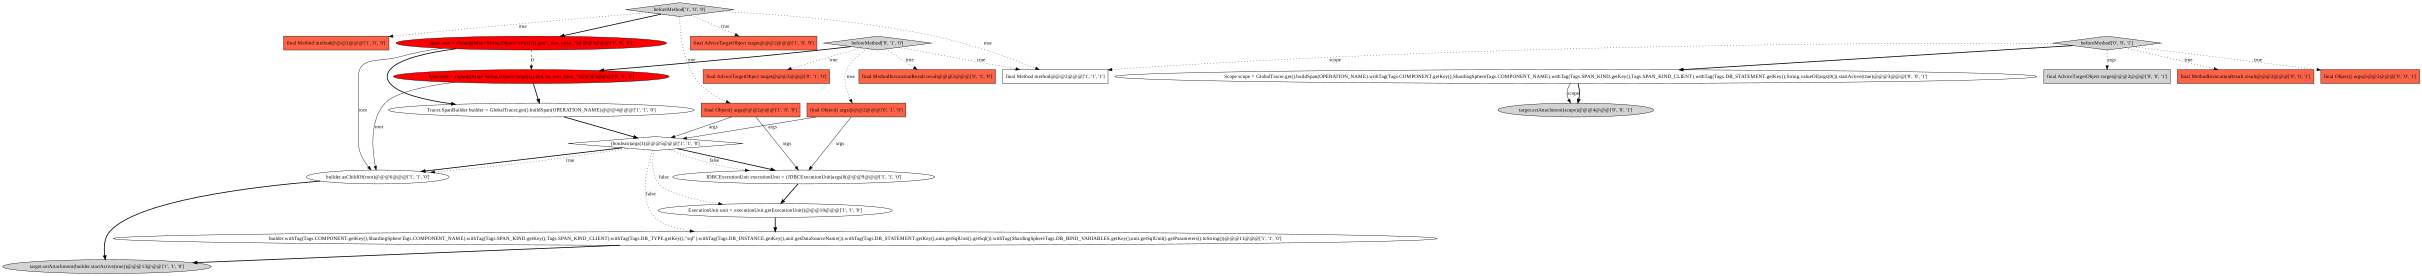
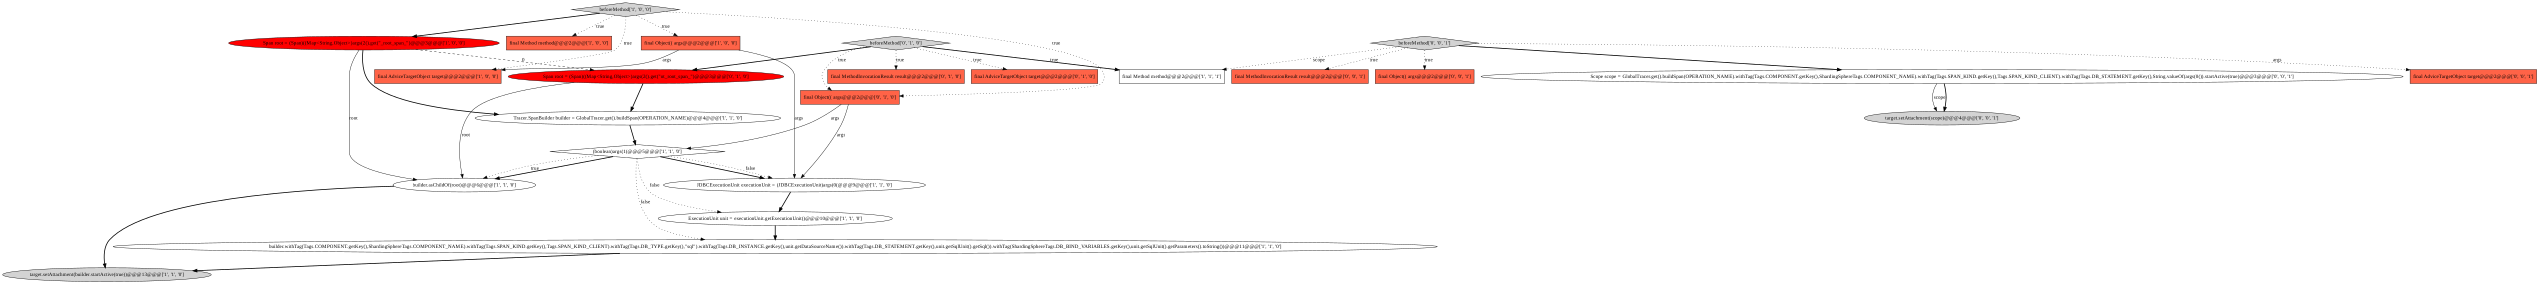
edge "beforeMethod['1', '0', '0']" -> "final Method method@@@2@@@['1', '1', '1']": now "beforeMethod['1', '0', '0']" -> "final Object(( args@@@2@@@['0', '1', '0']"
edge "beforeMethod['0', '1', '0']" -> "final Method method@@@2@@@['1', '1', '1']": style dotted -> bold
node "final AdviceTargetObject target@@@2@@@['0', '0', '1']": fillcolor lightgray -> tomato
edge "final Object(( args@@@2@@@['1', '0', '0']" -> "(boolean)args(1(@@@5@@@['1', '1', '0']": now "final Object(( args@@@2@@@['1', '0', '0']" -> "final AdviceTargetObject target@@@2@@@['1', '0', '0']"
